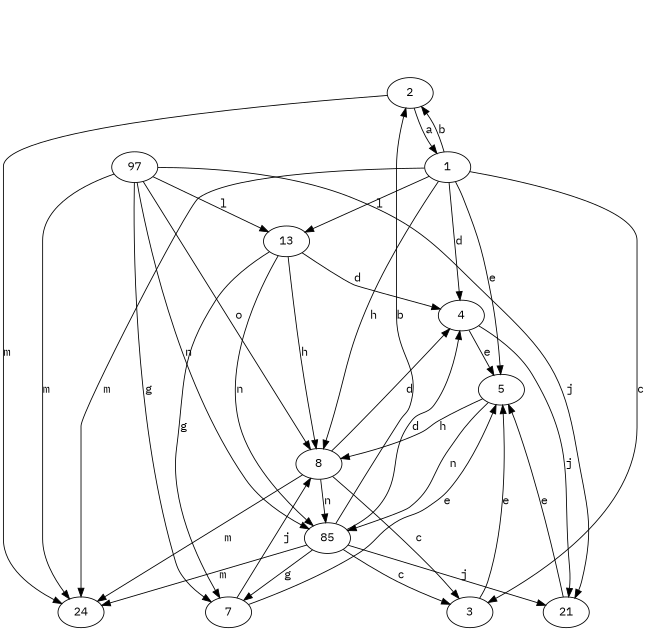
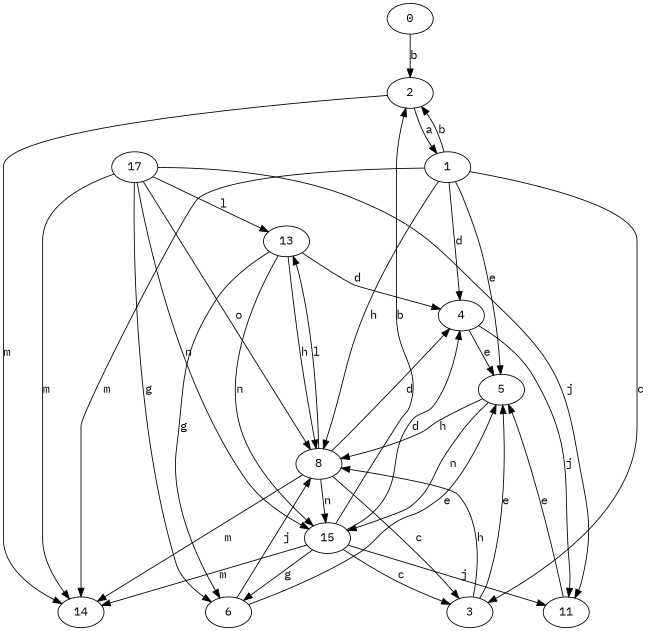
node "0": added
node "97": label "97" -> "17"
edge "1" -> "13": now "8" -> "13"
edge "3" -> "8": added, label "h"
node "85": label "85" -> "15"
node "24": label "24" -> "14"
node "7": label "7" -> "6"
node "21": label "21" -> "11"
